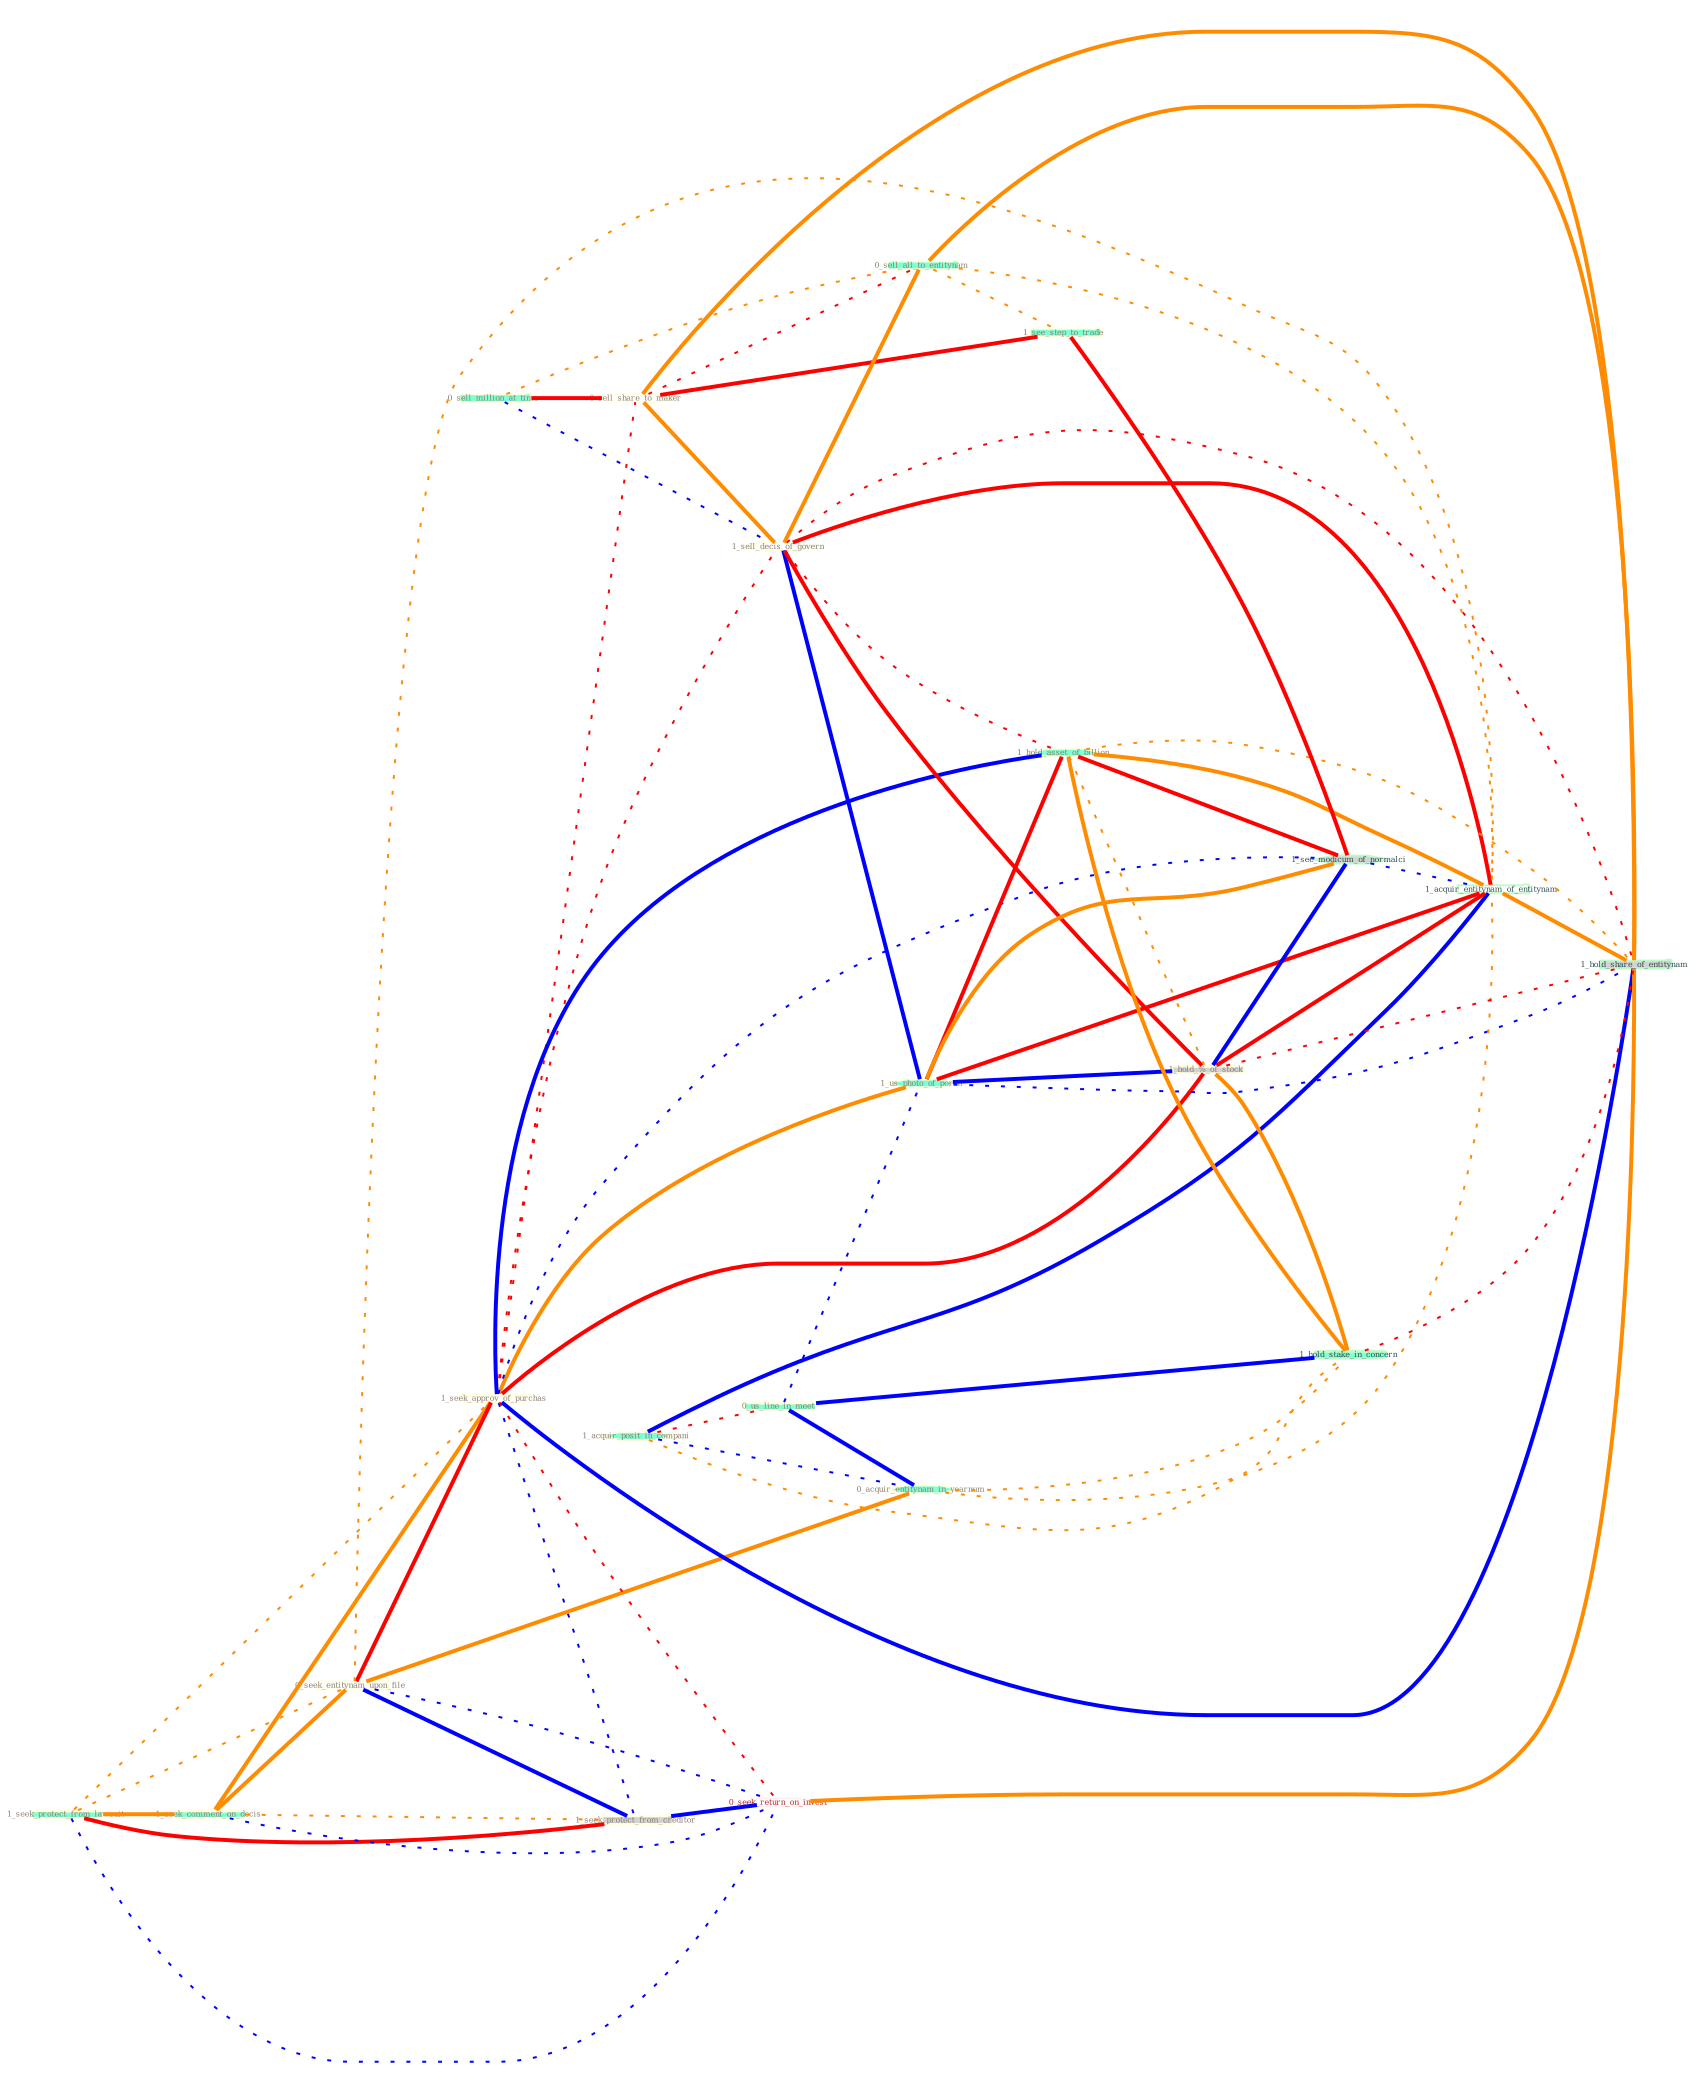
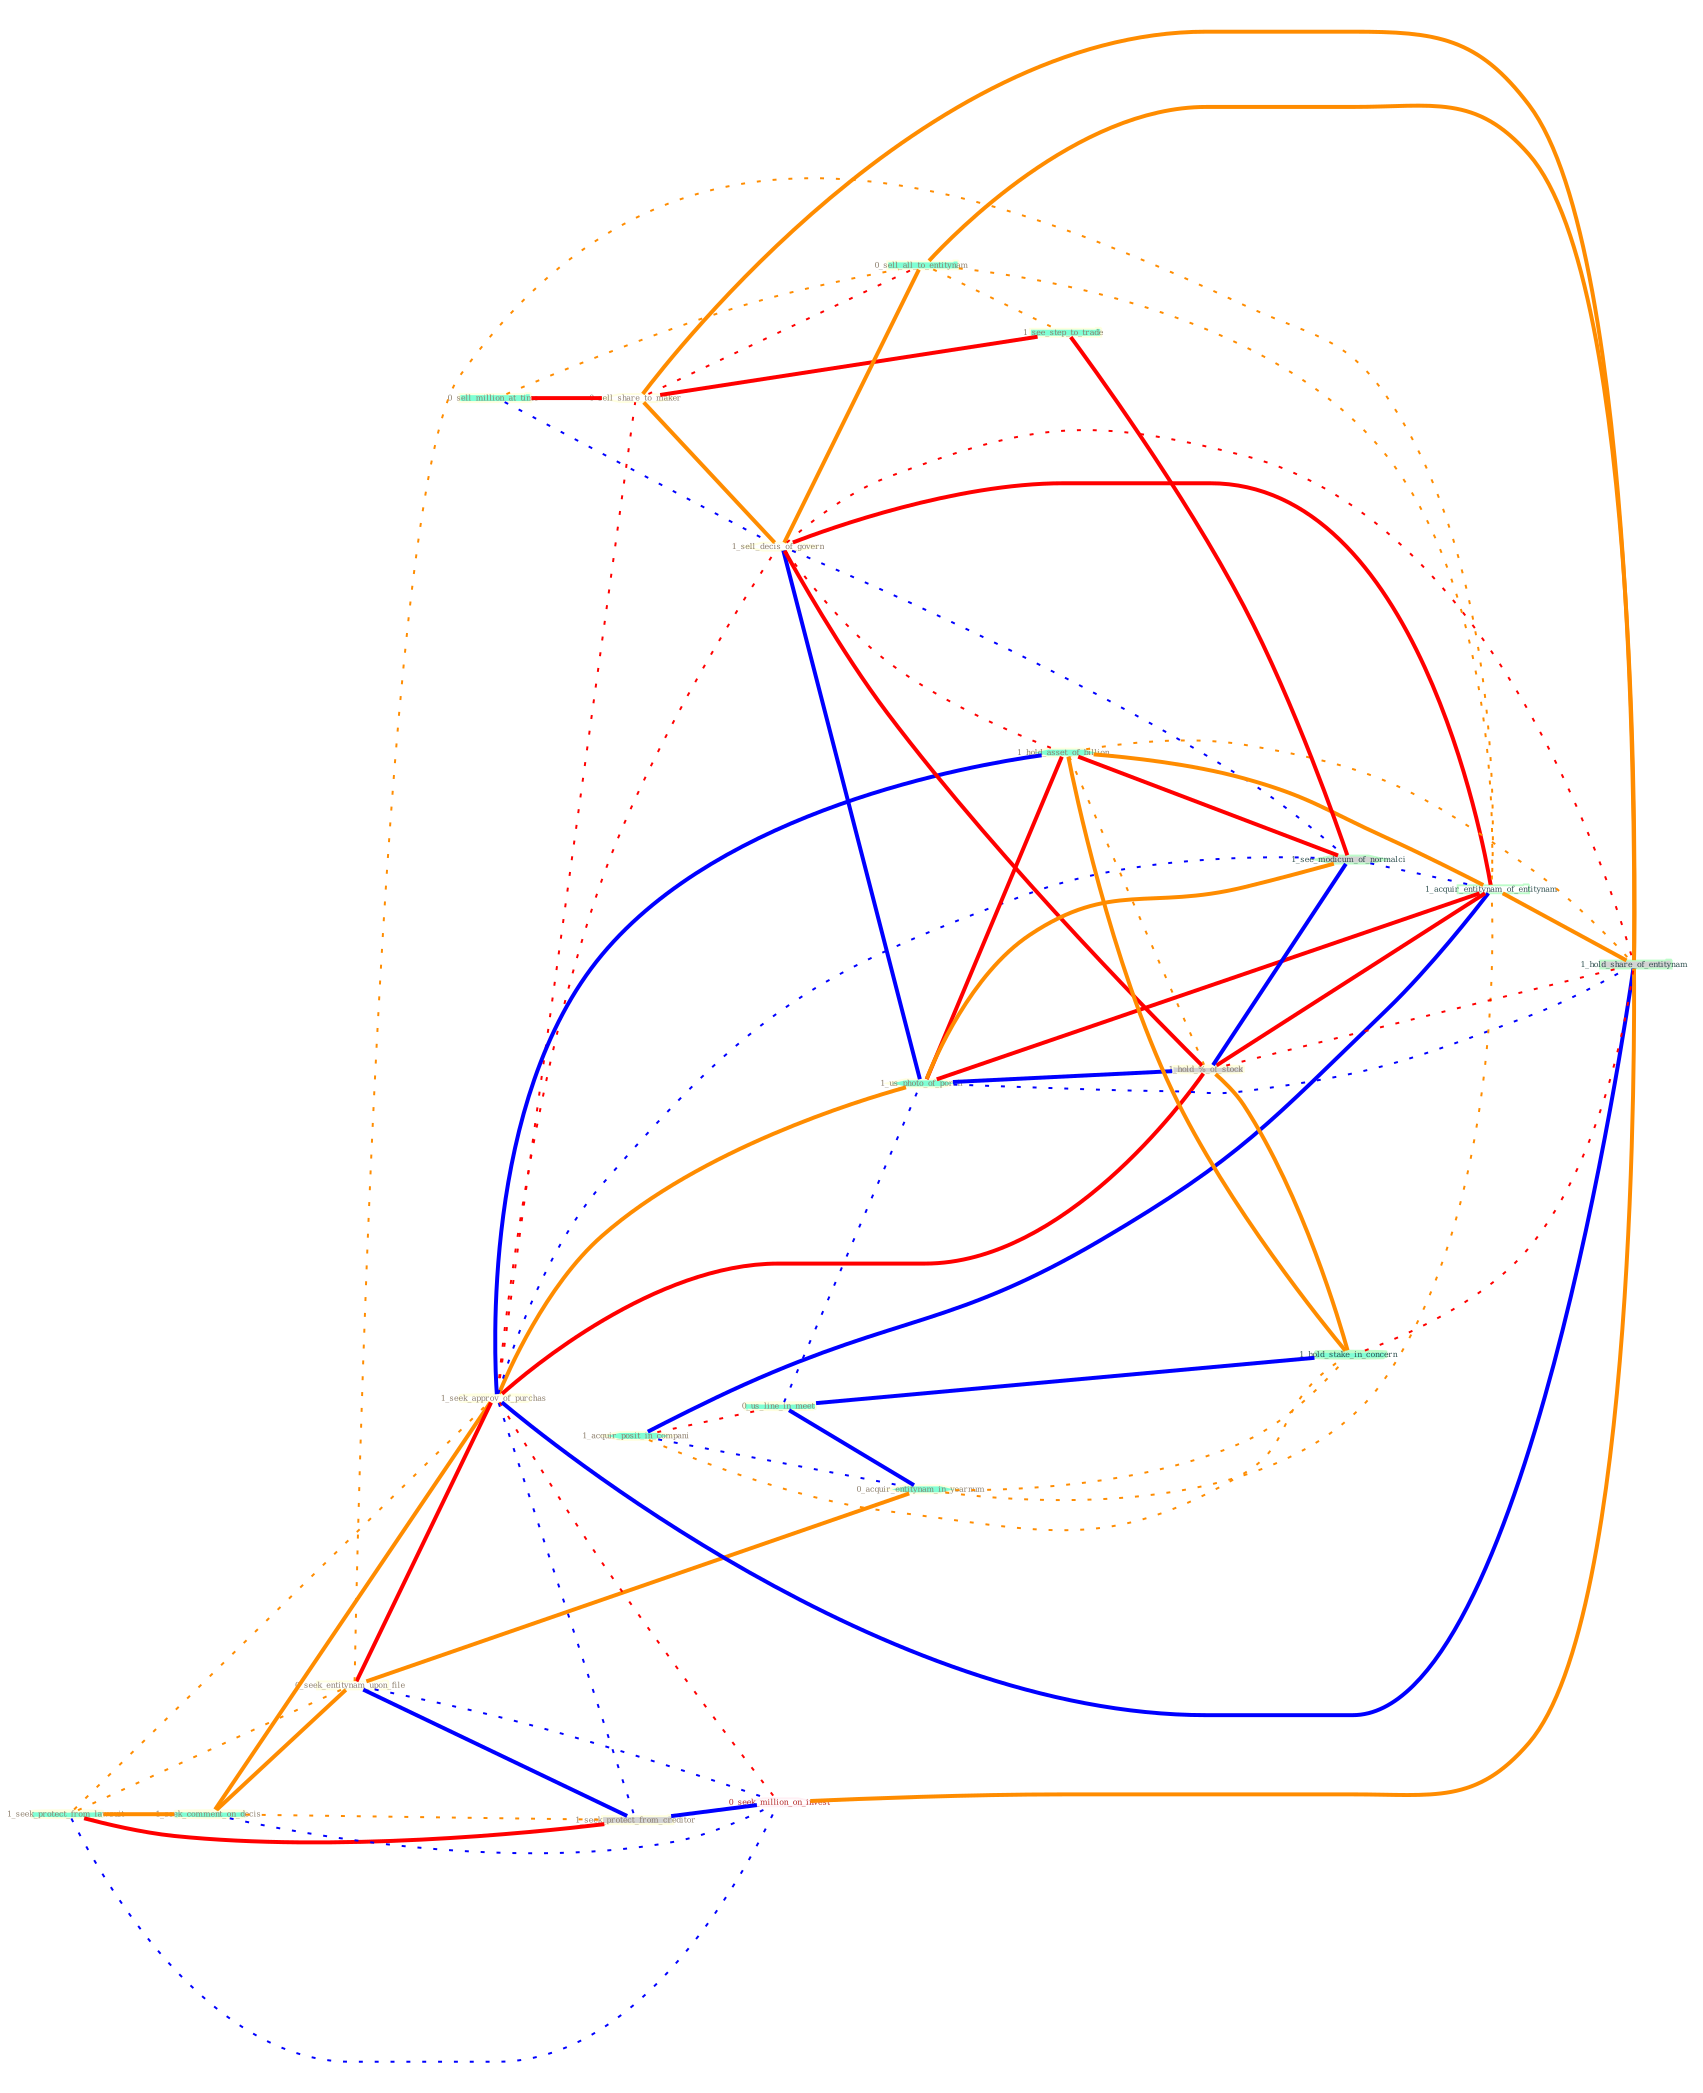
edge "1_sell_decis_of_govern" -- "1_see_modicum_of_normalci": added
node "0_seek_return_on_invest": label "0_seek_return_on_invest" -> "0_seek_million_on_invest"
